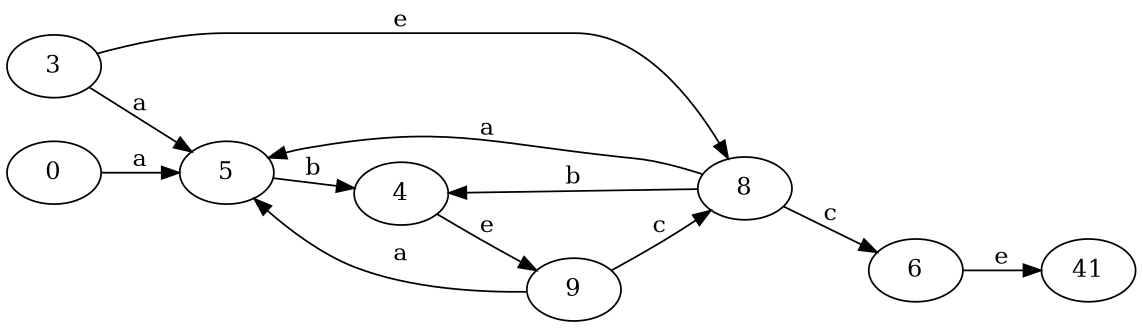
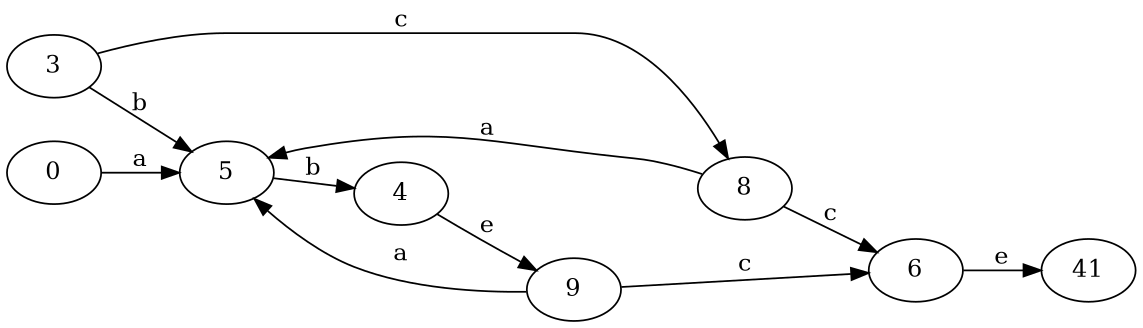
edge "3" -> "8": label "e" -> "c"
edge "3" -> "5": label "a" -> "b"
edge "8" -> "4": removed, label "b"
edge "9" -> "8": now "9" -> "6"
